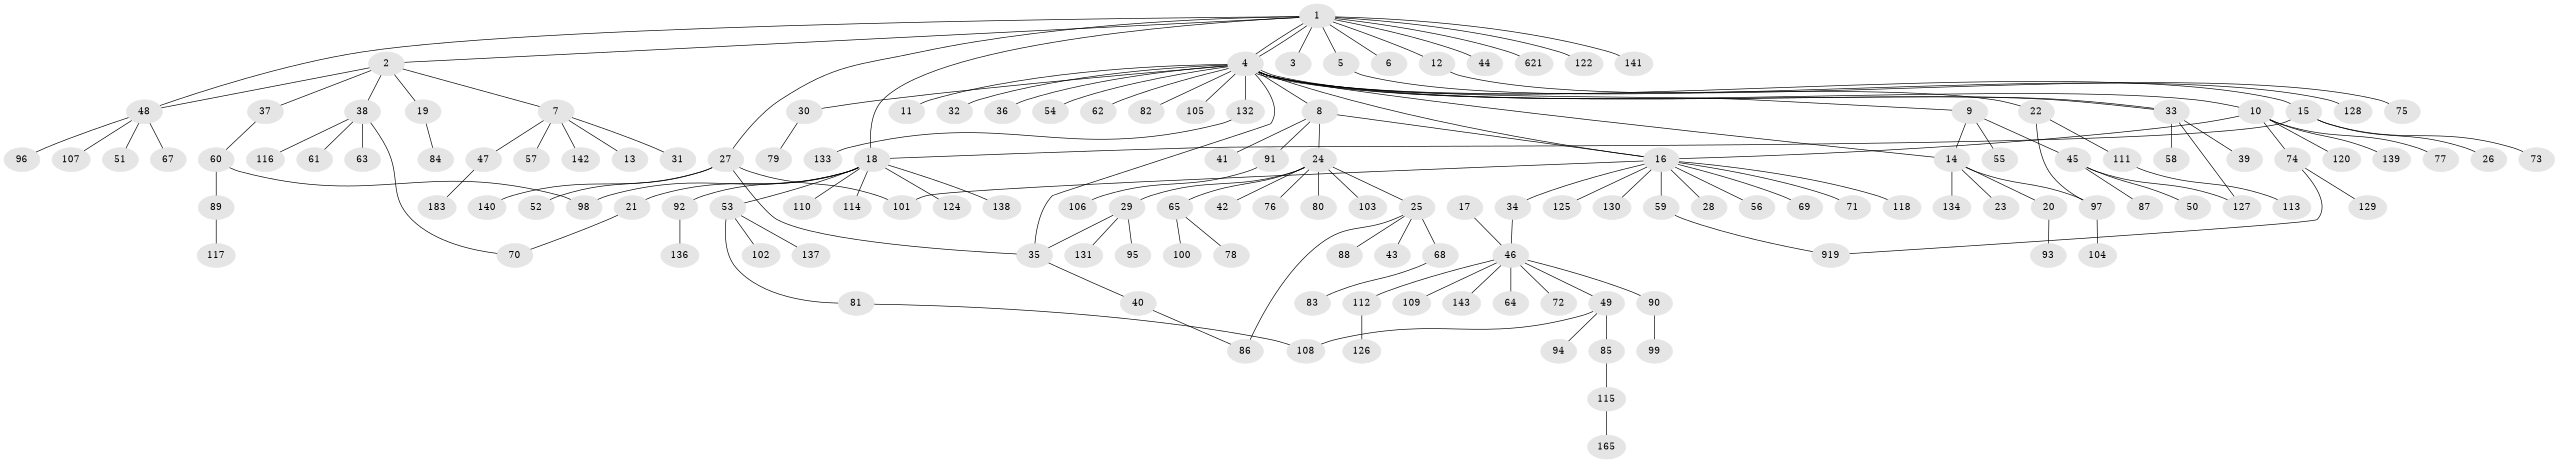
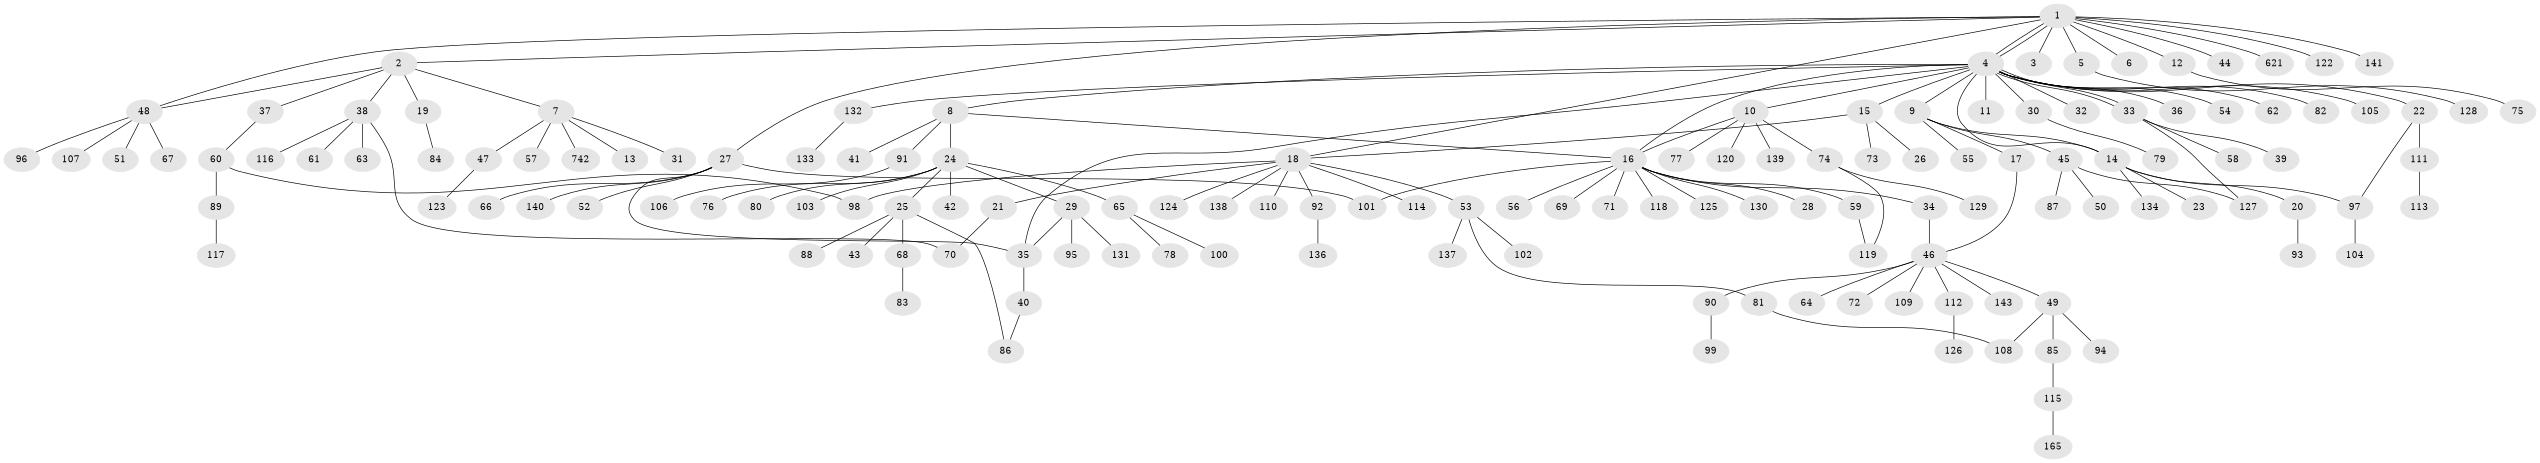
edge "9" -- "17": added
node "142": label "142" -> "742"
node "183": label "183" -> "123"
node "66": added
node "919": label "919" -> "119"
